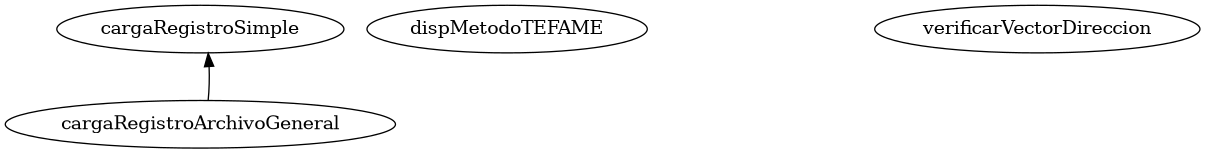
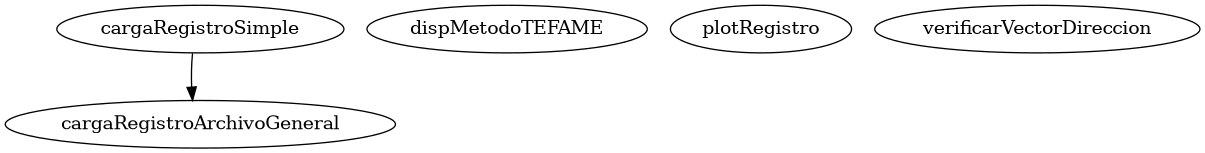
node "plotRegistro": added
edge "cargaRegistroArchivoGeneral" -> "cargaRegistroSimple": reversed
